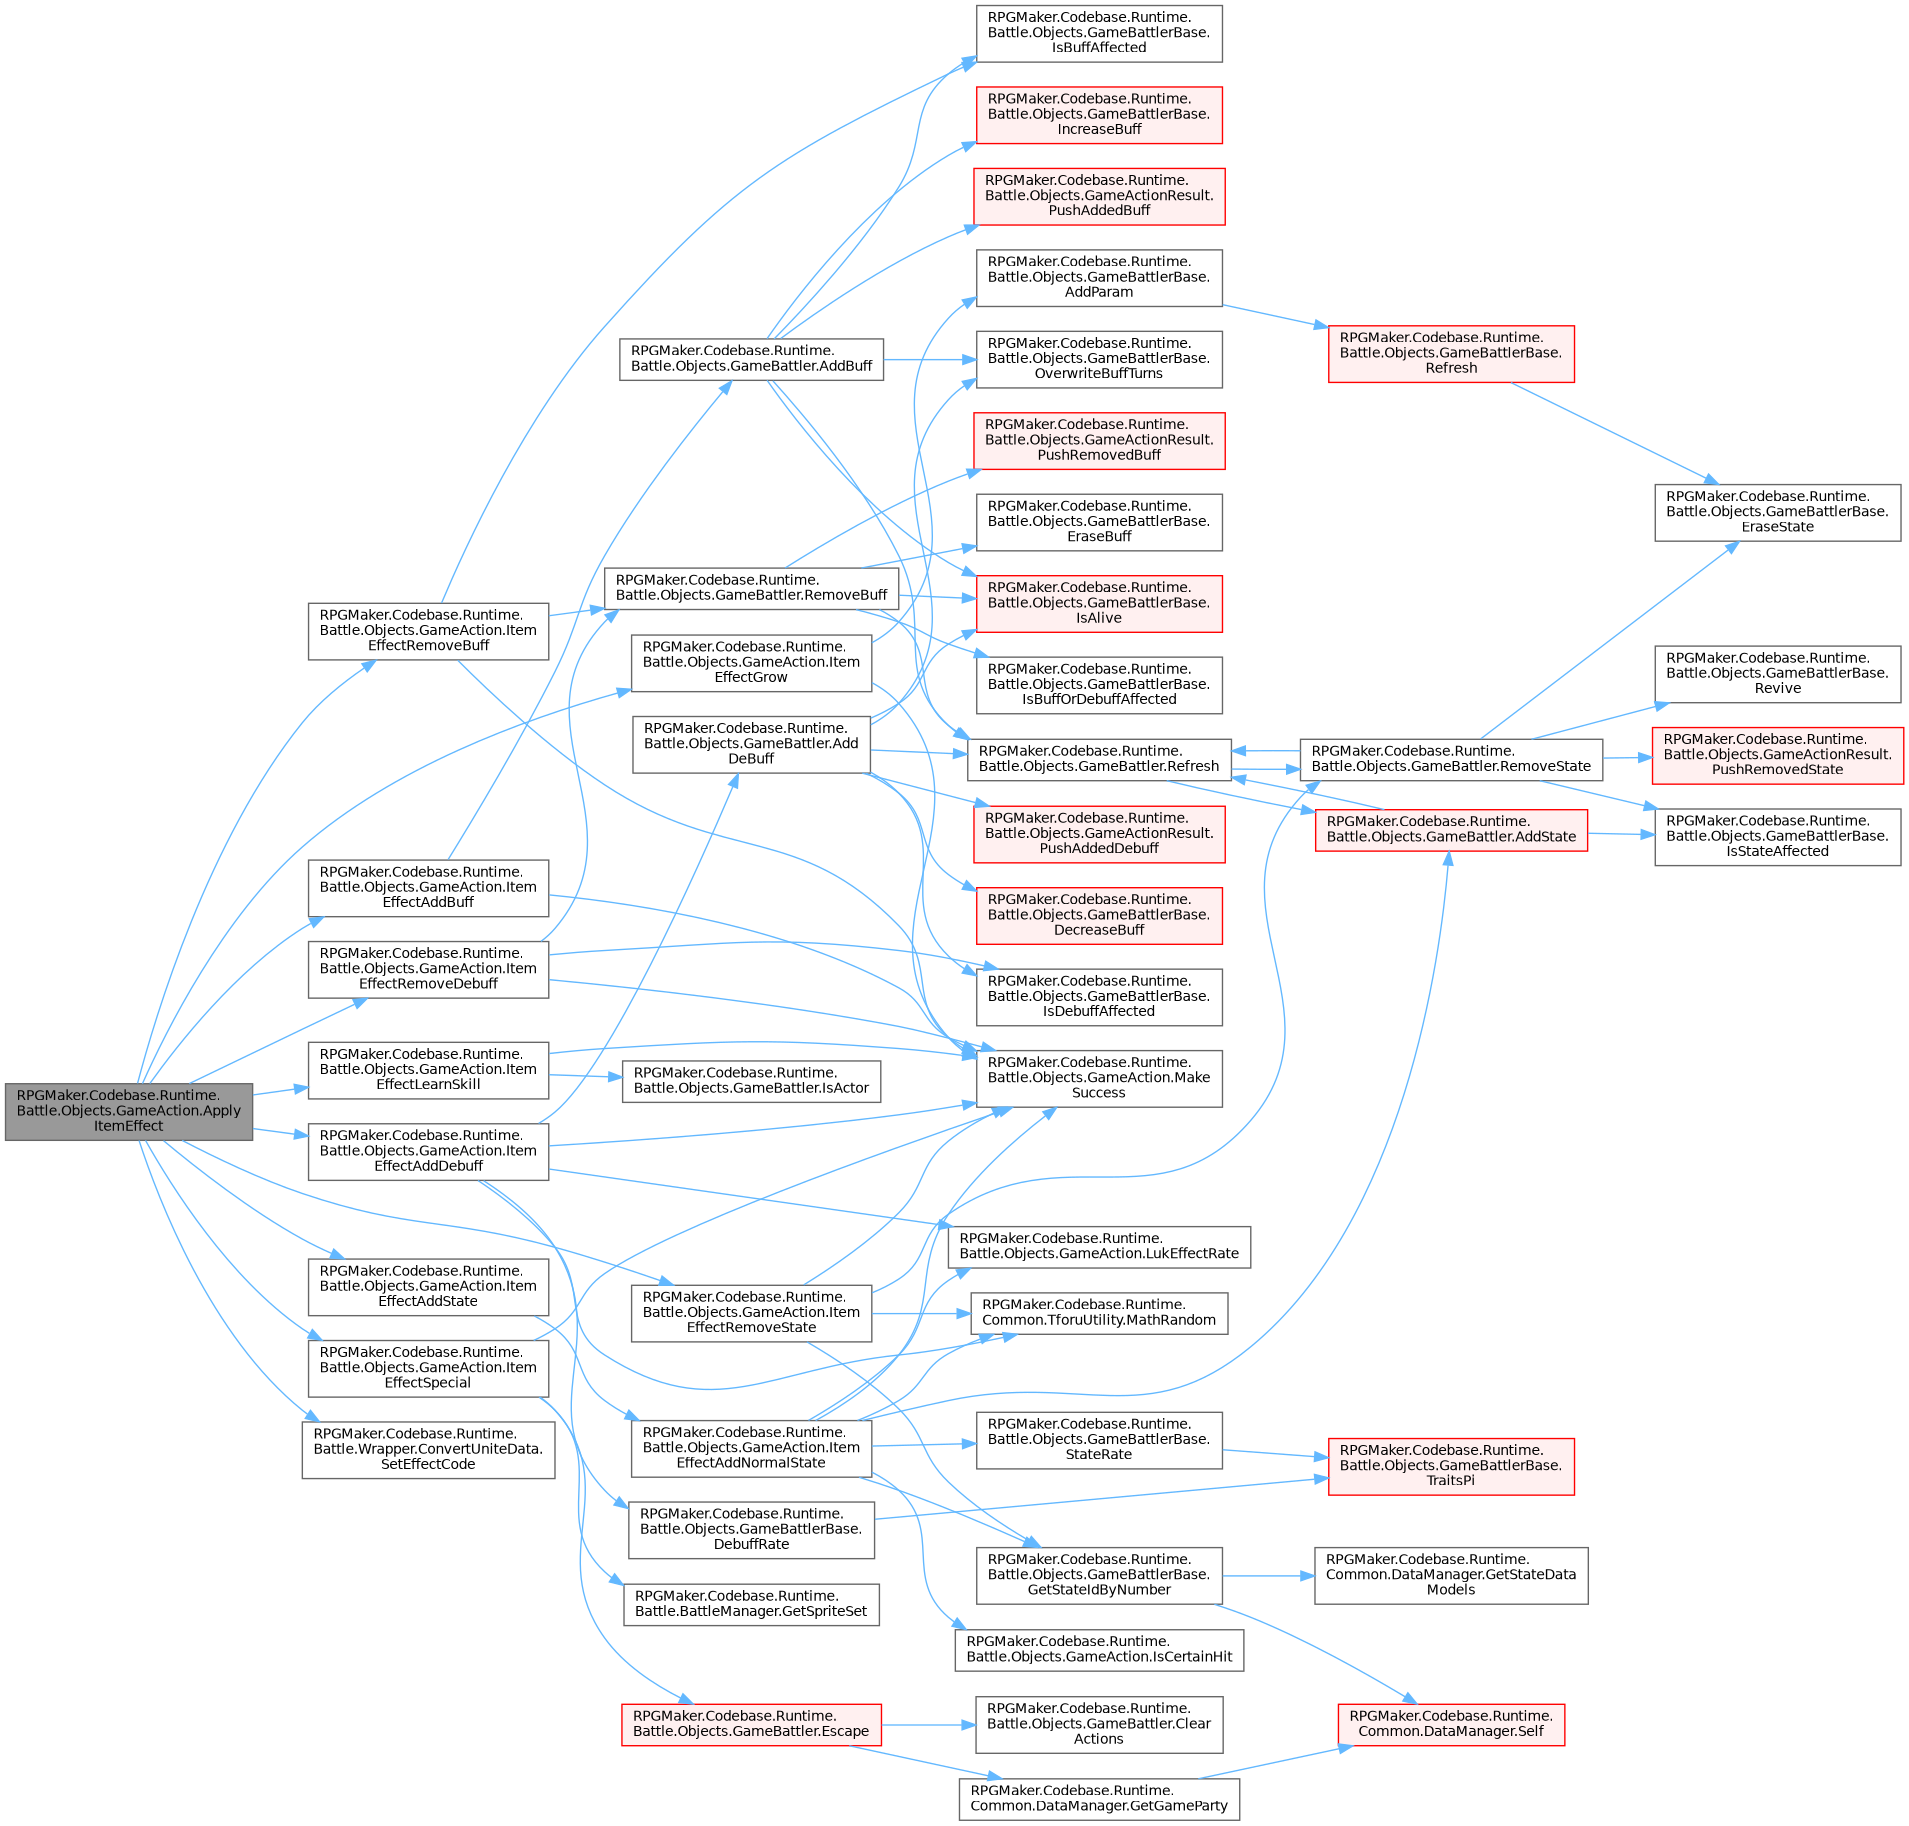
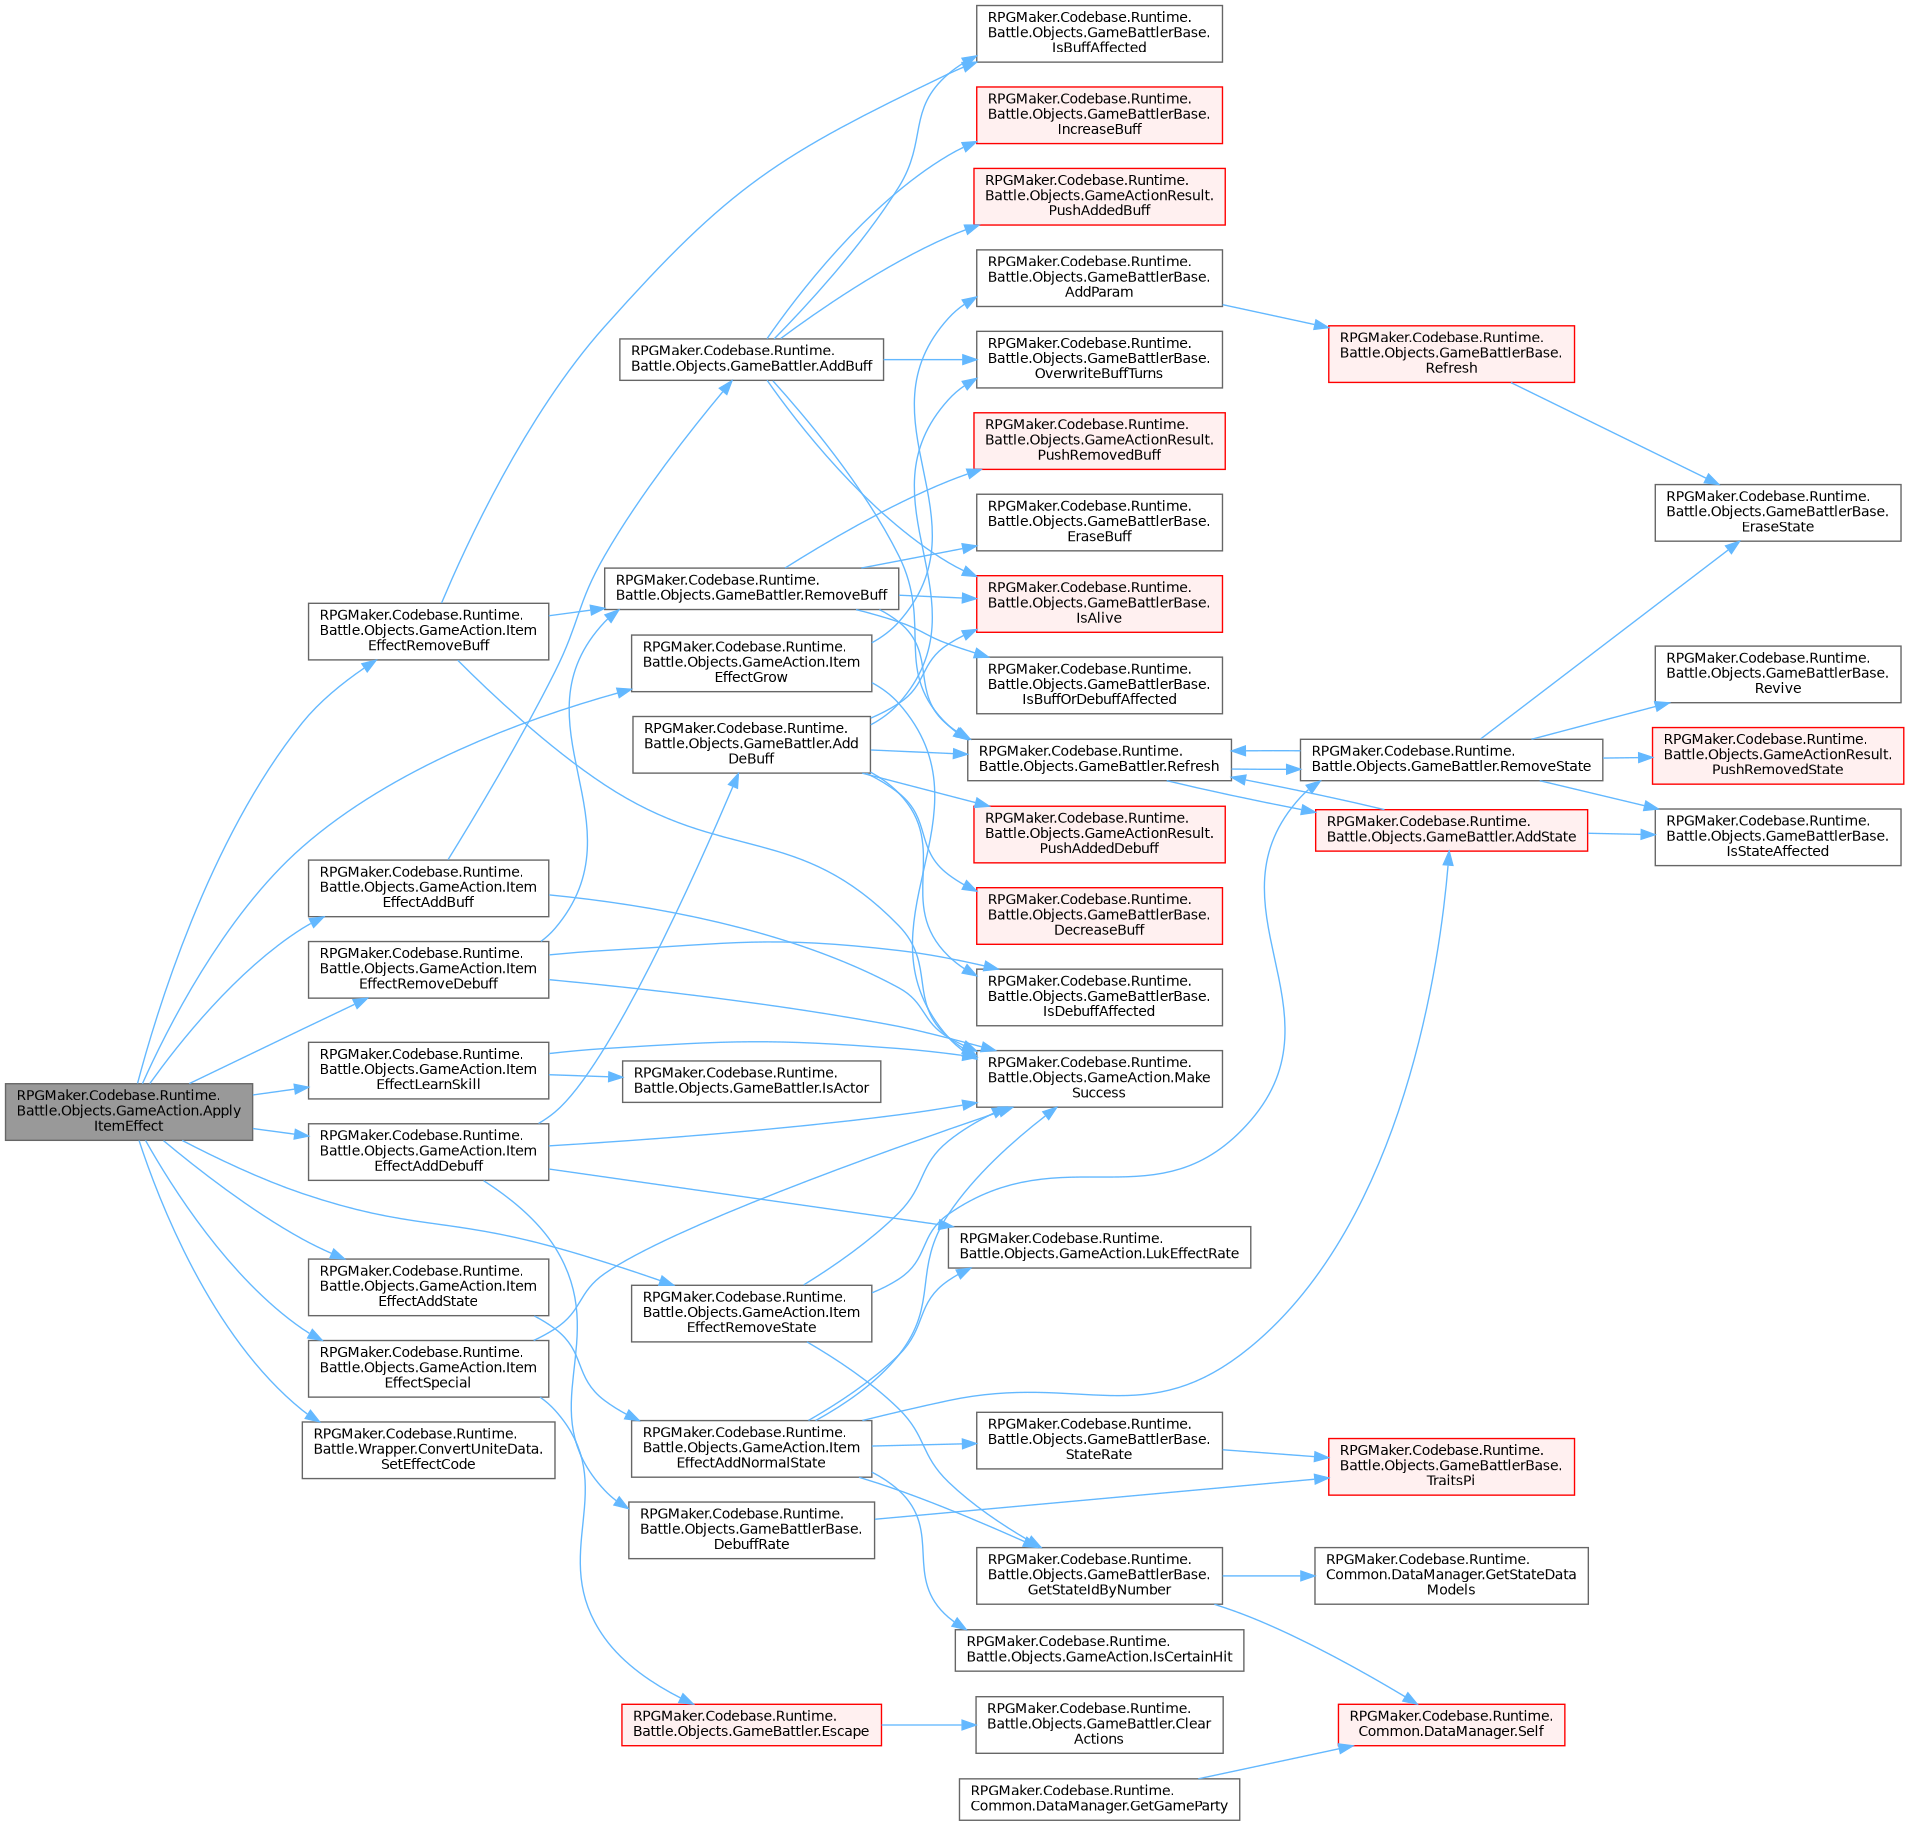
node "RPGMaker.Codebase.Runtime. Common.TforuUtility.MathRandom": removed
node "RPGMaker.Codebase.Runtime. Battle.BattleManager.GetSpriteSet": removed
edge "RPGMaker.Codebase.Runtime. Battle.Objects.GameBattler.Escape" -> "RPGMaker.Codebase.Runtime. Common.DataManager.GetGameParty": removed
